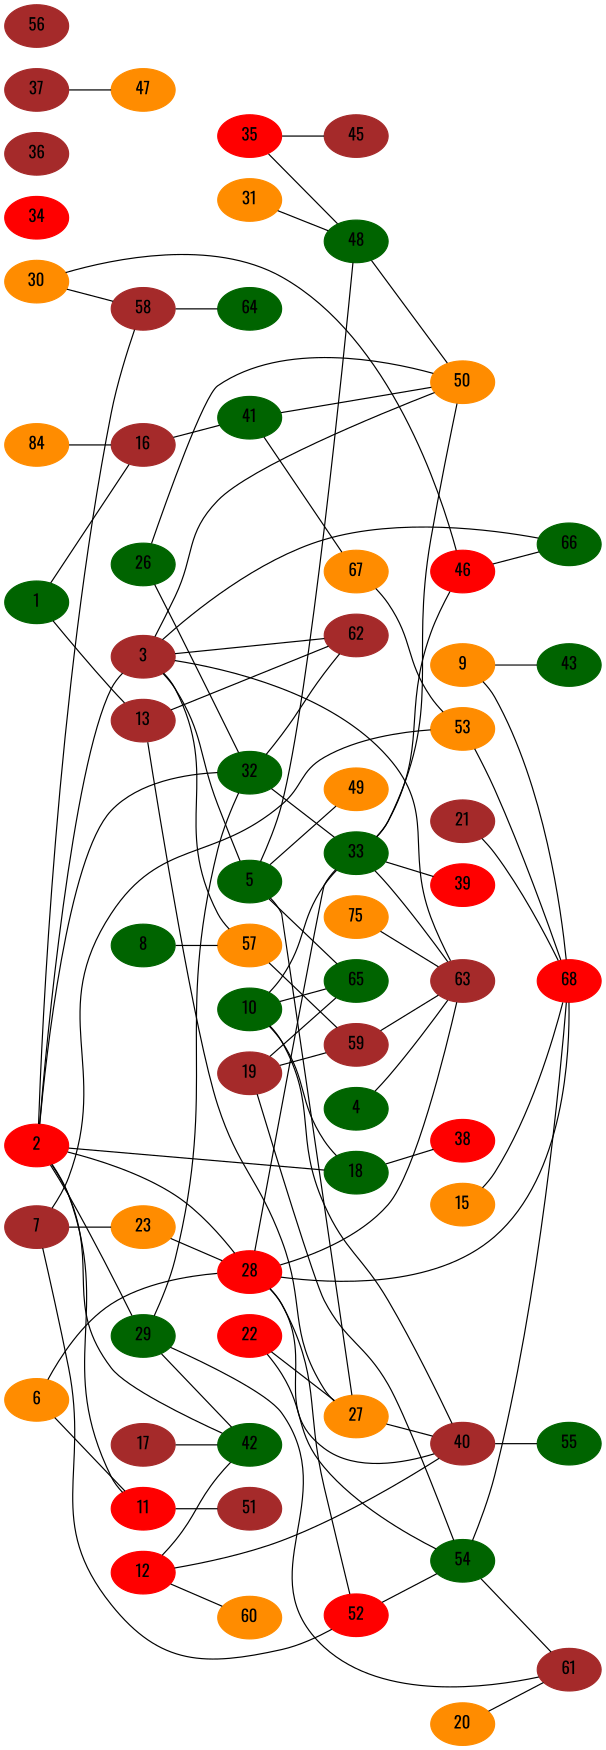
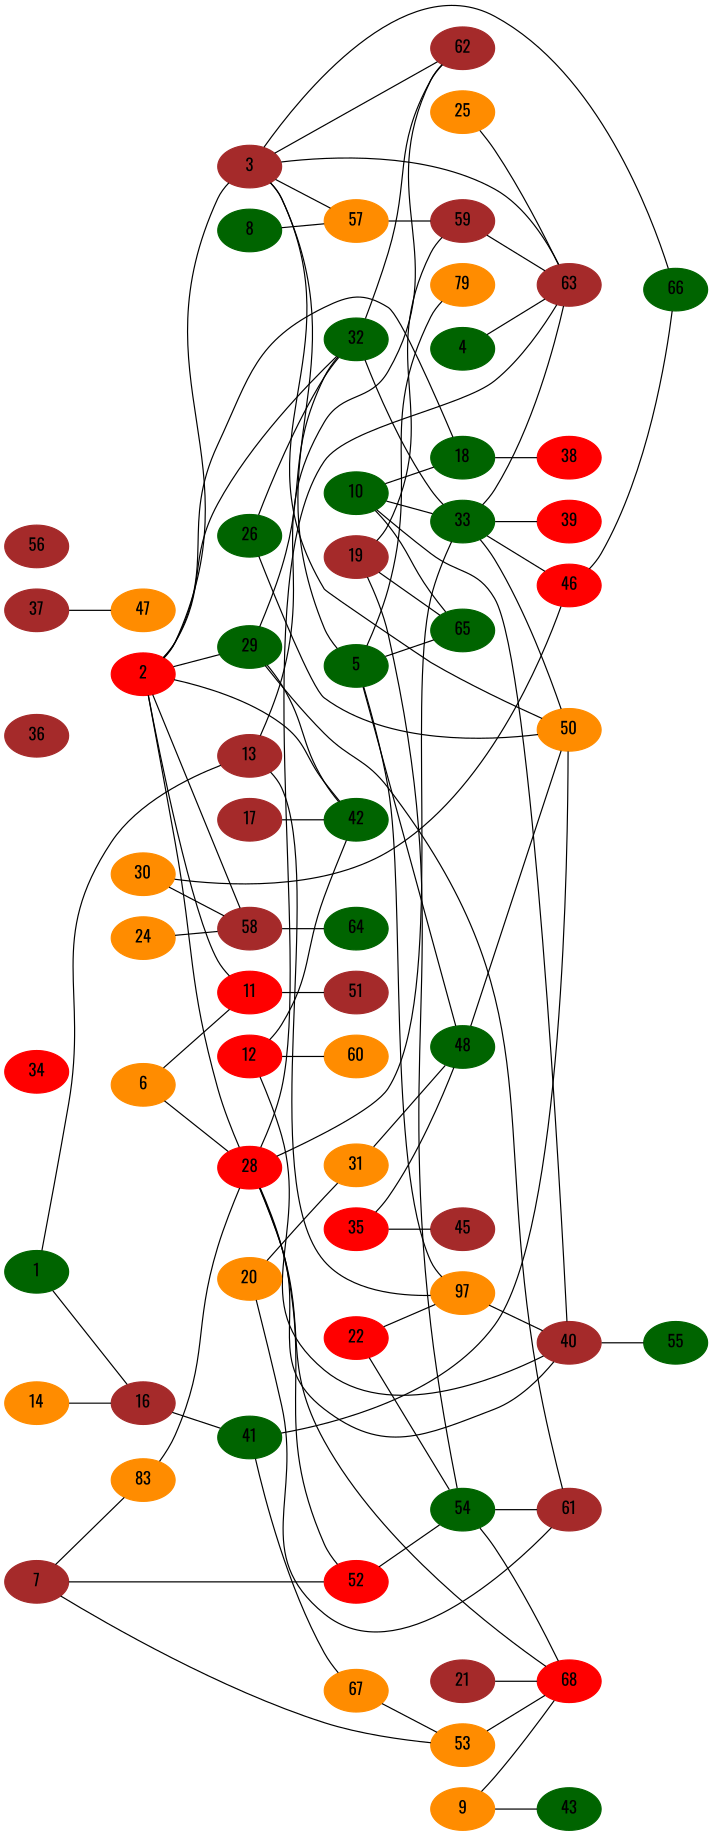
node "84": label "84" -> "14"
node "49": label "49" -> "79"
node "75": label "75" -> "25"
node "24": added
node "15": removed
node "23": label "23" -> "83"
edge "31" -- "20": added
node "27": label "27" -> "97"
